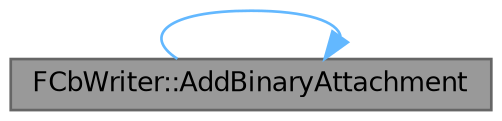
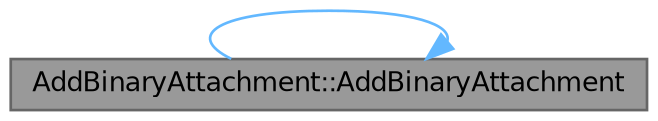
node "FCbWriter::AddBinaryAttachment": label "FCbWriter::AddBinaryAttachment" -> "AddBinaryAttachment::AddBinaryAttachment"
